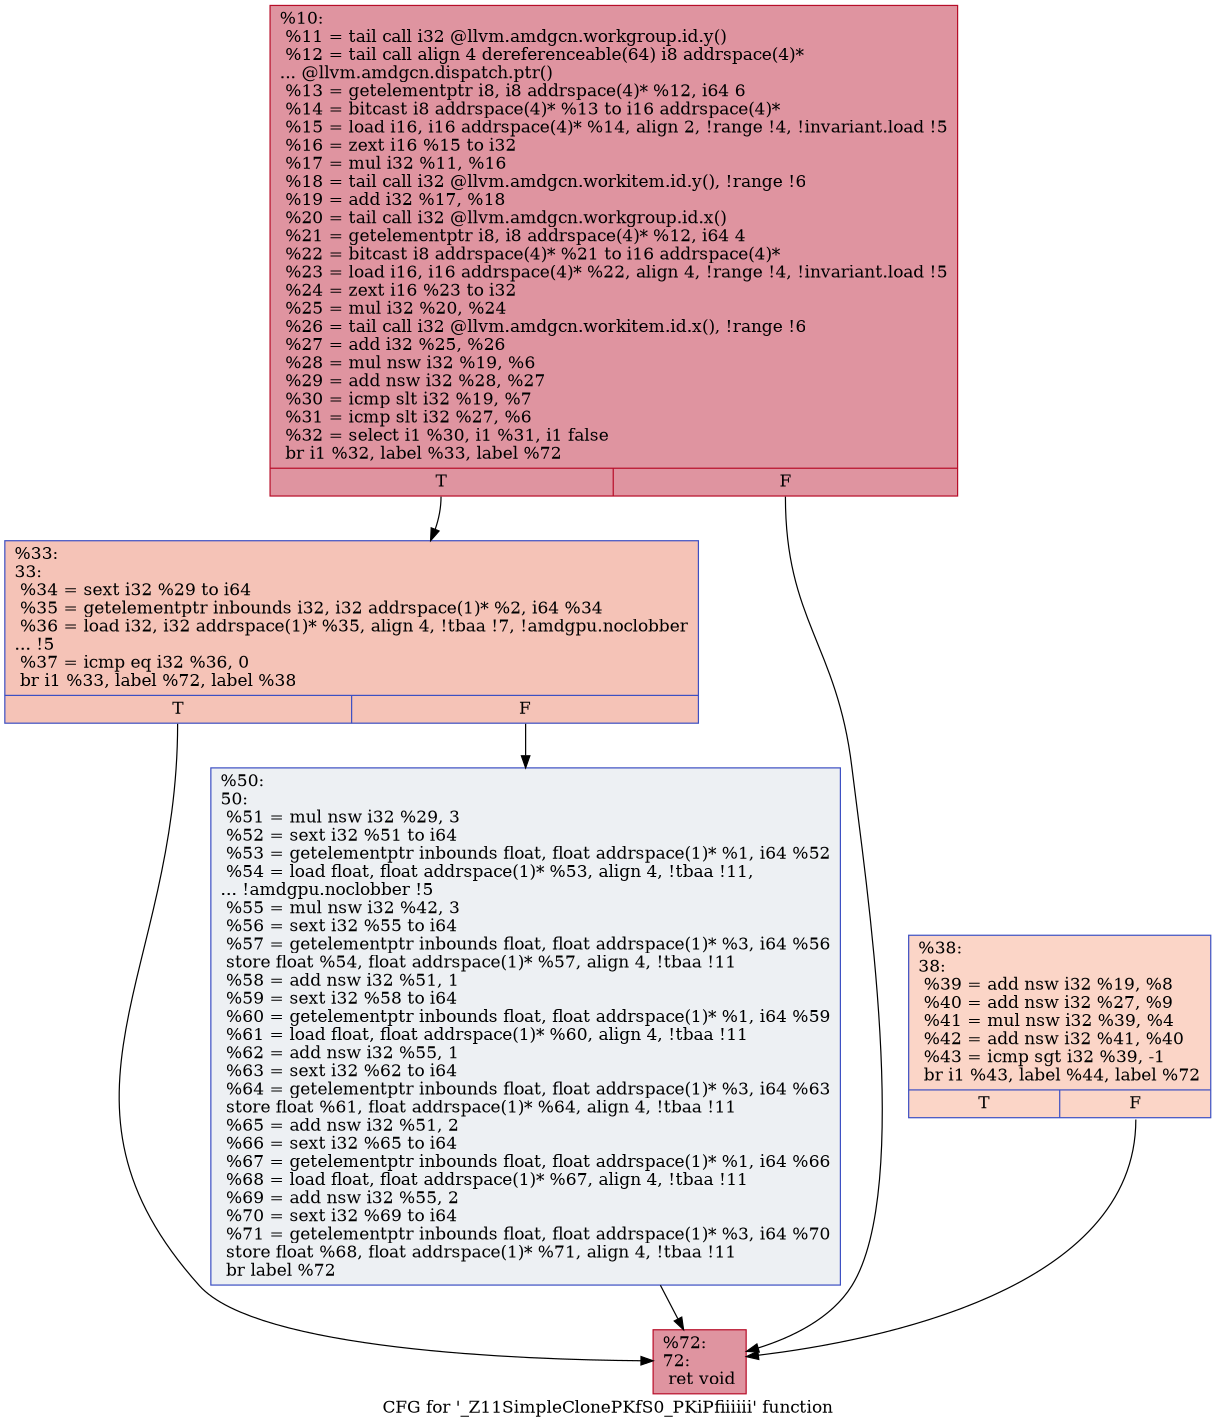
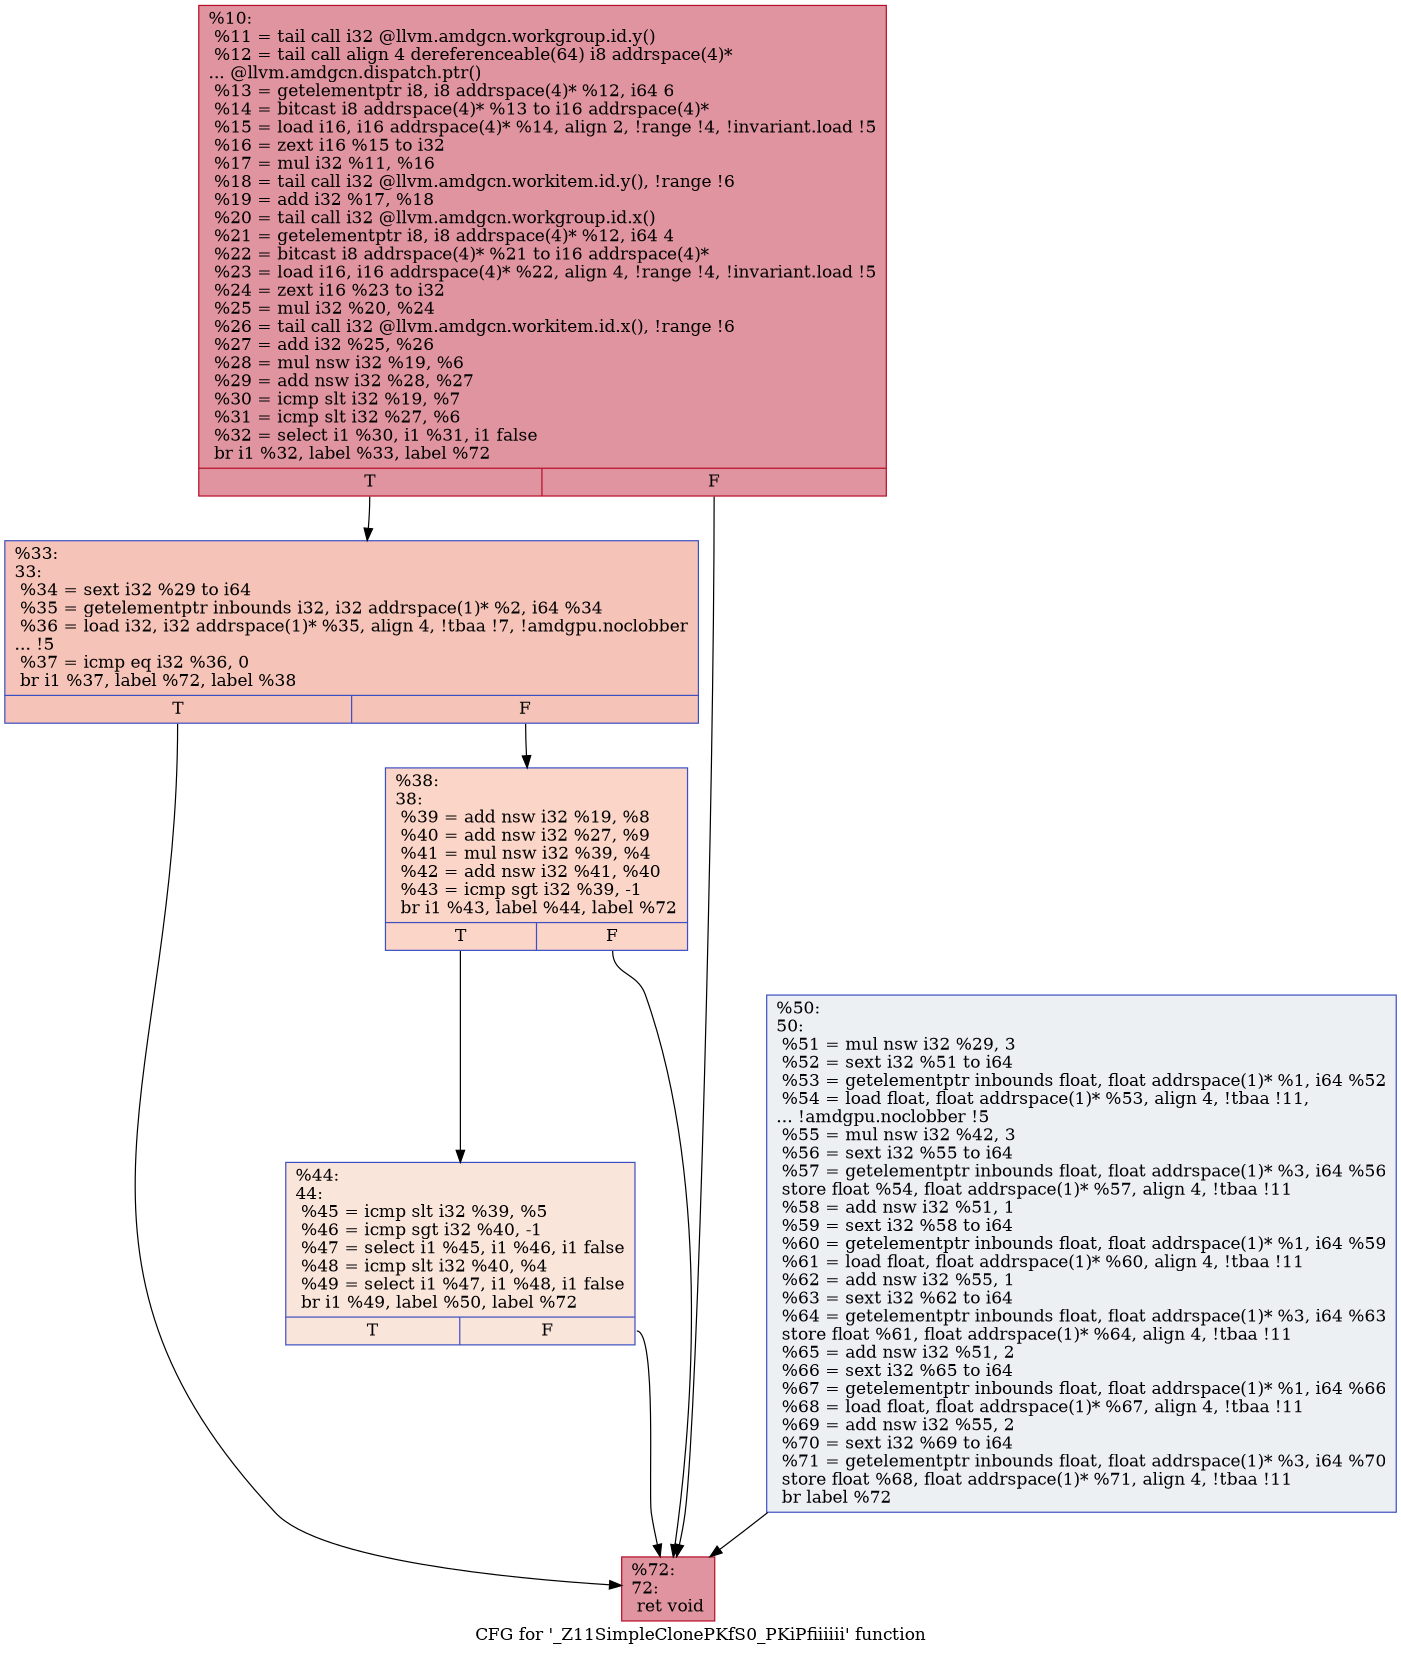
node "%33:": text "br i1 %33, label %72, label %38" -> "br i1 %37, label %72, label %38"
edge "%33:" -> "%50:": now "%33:" -> "%38:"
node "%44:": added
